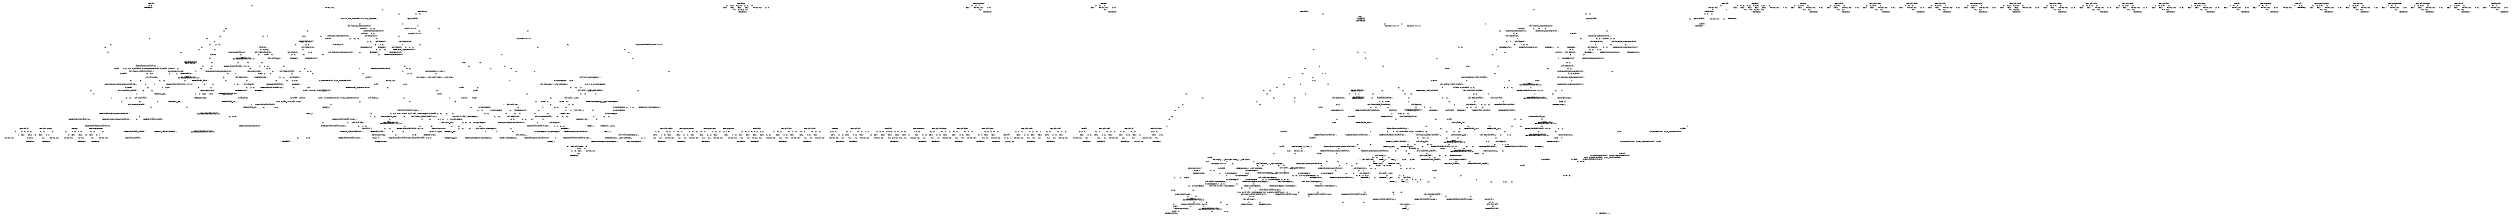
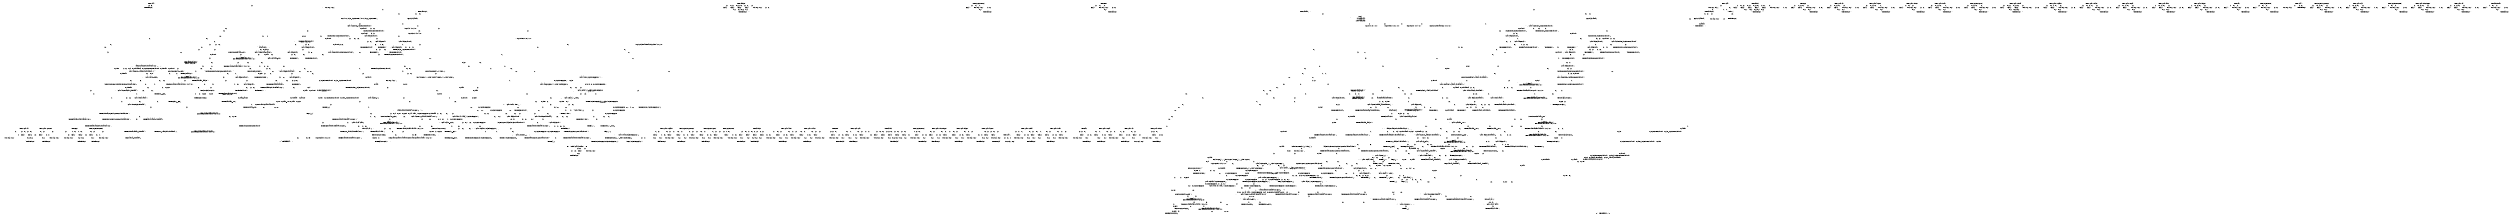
node "(UNKNOWN,),))": added
node "<(LOCAL,int i: int)<SUB>11</SUB>>": added
node "<(LOCAL,long long* id_index_table: longlong*)<SUB>15</SUB>>": added
node "<(LOCAL,int expected: int)<SUB>33</SUB>>": added
